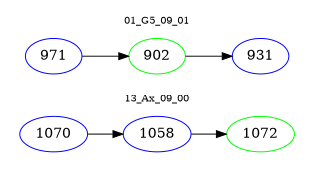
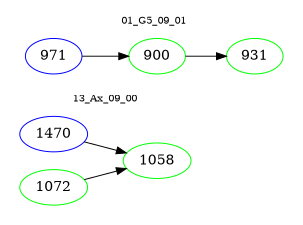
node "902": label "902" -> "900"
node "931": color blue -> green
node "1070": label "1070" -> "1470"
node "1058": color blue -> green
edge "1058" -> "1072": reversed
